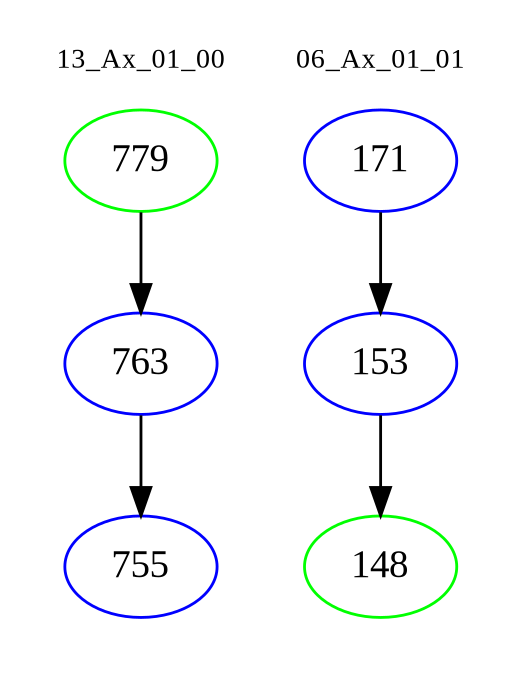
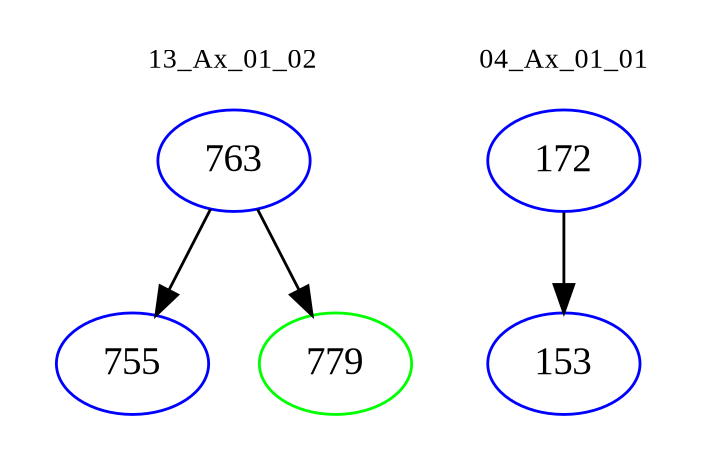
cluster "13_Ax_01_00": label "13_Ax_01_00" -> "13_Ax_01_02"
cluster "06_Ax_01_01": label "06_Ax_01_01" -> "04_Ax_01_01"
node "171": label "171" -> "172"
edge "779" -> "763": reversed
node "148": removed
